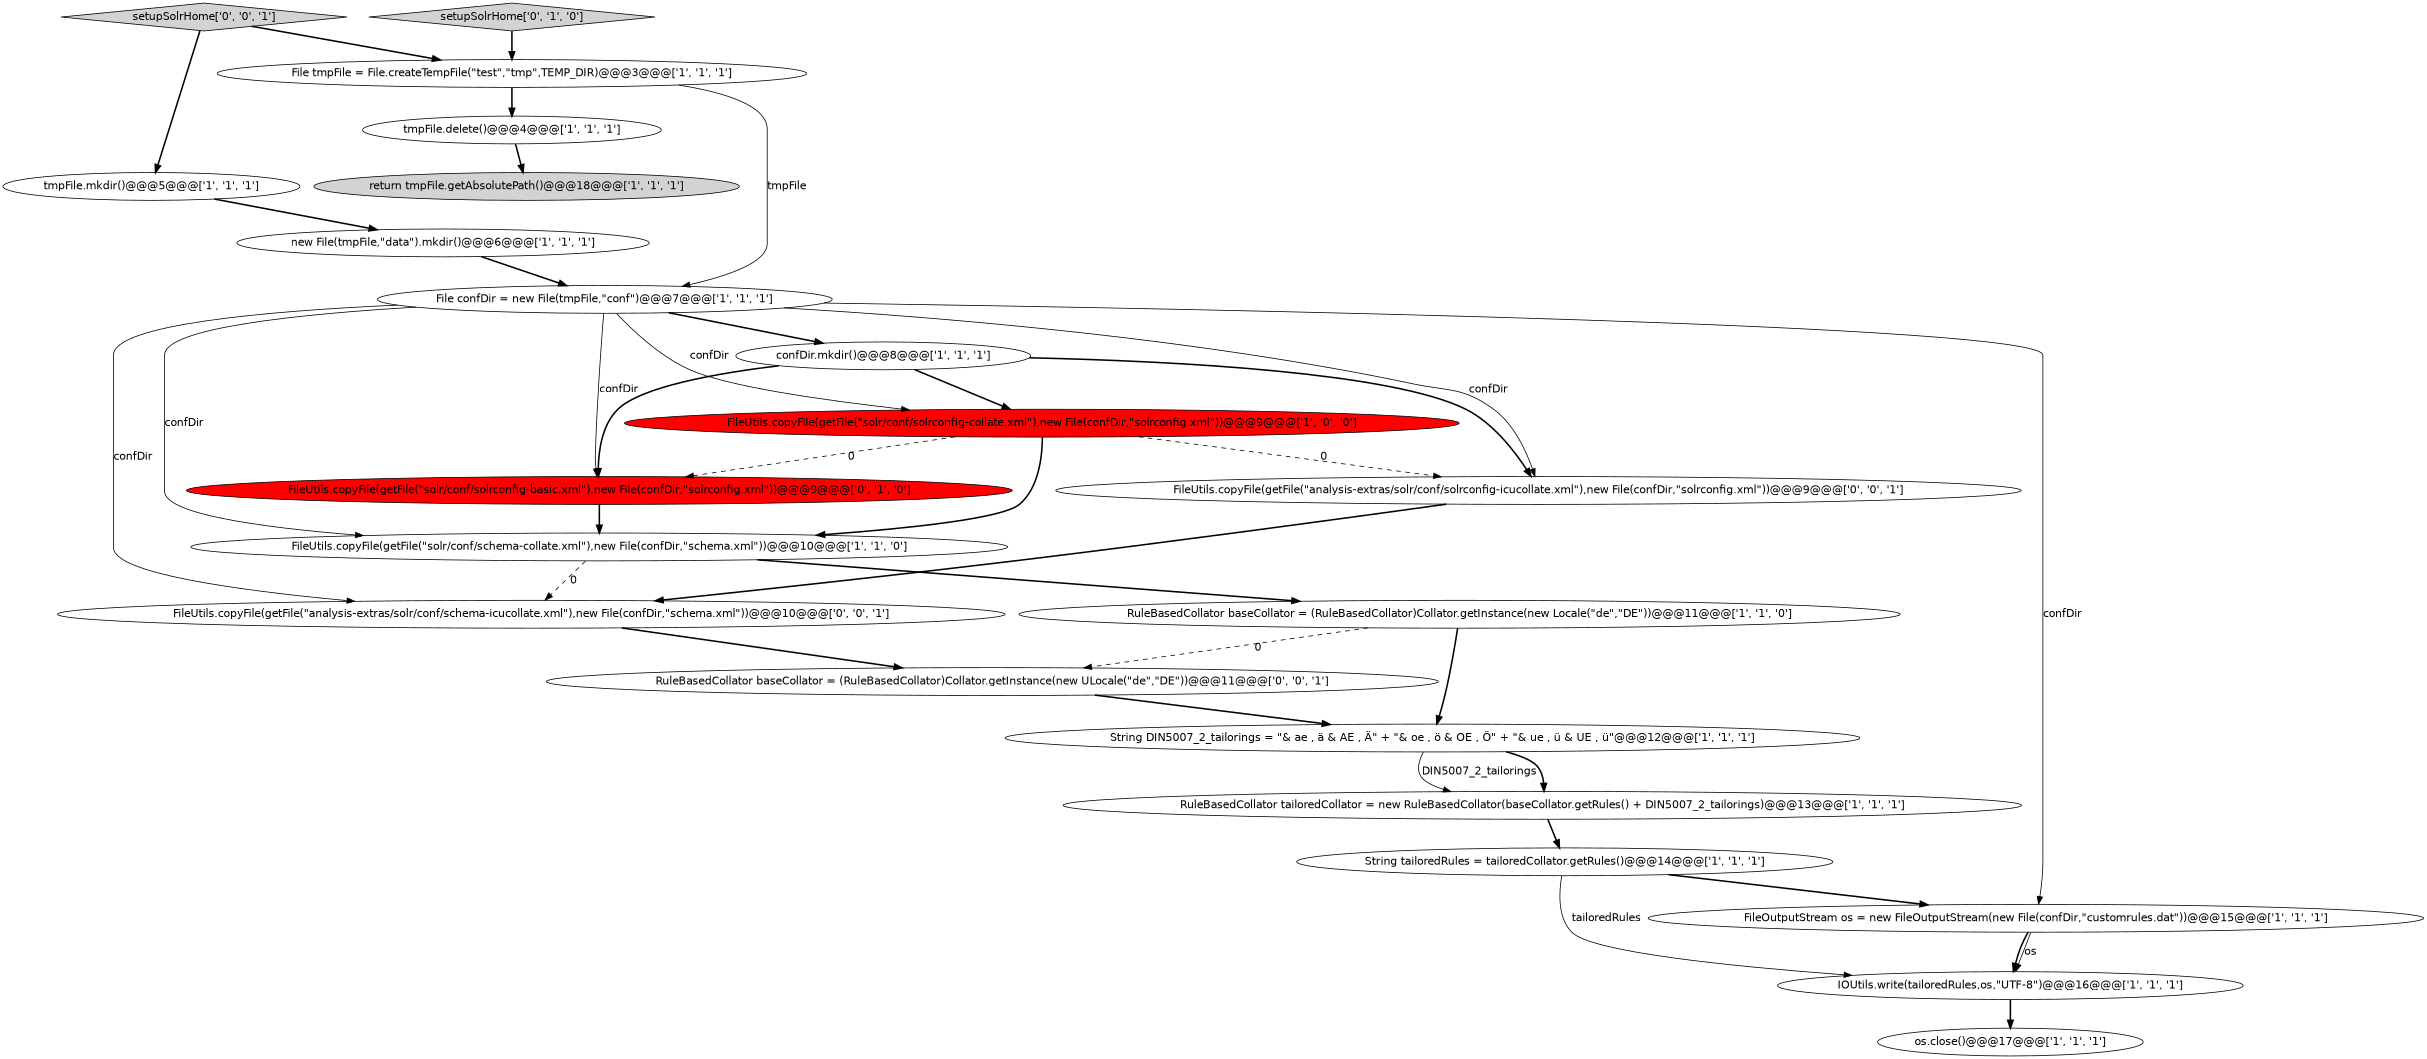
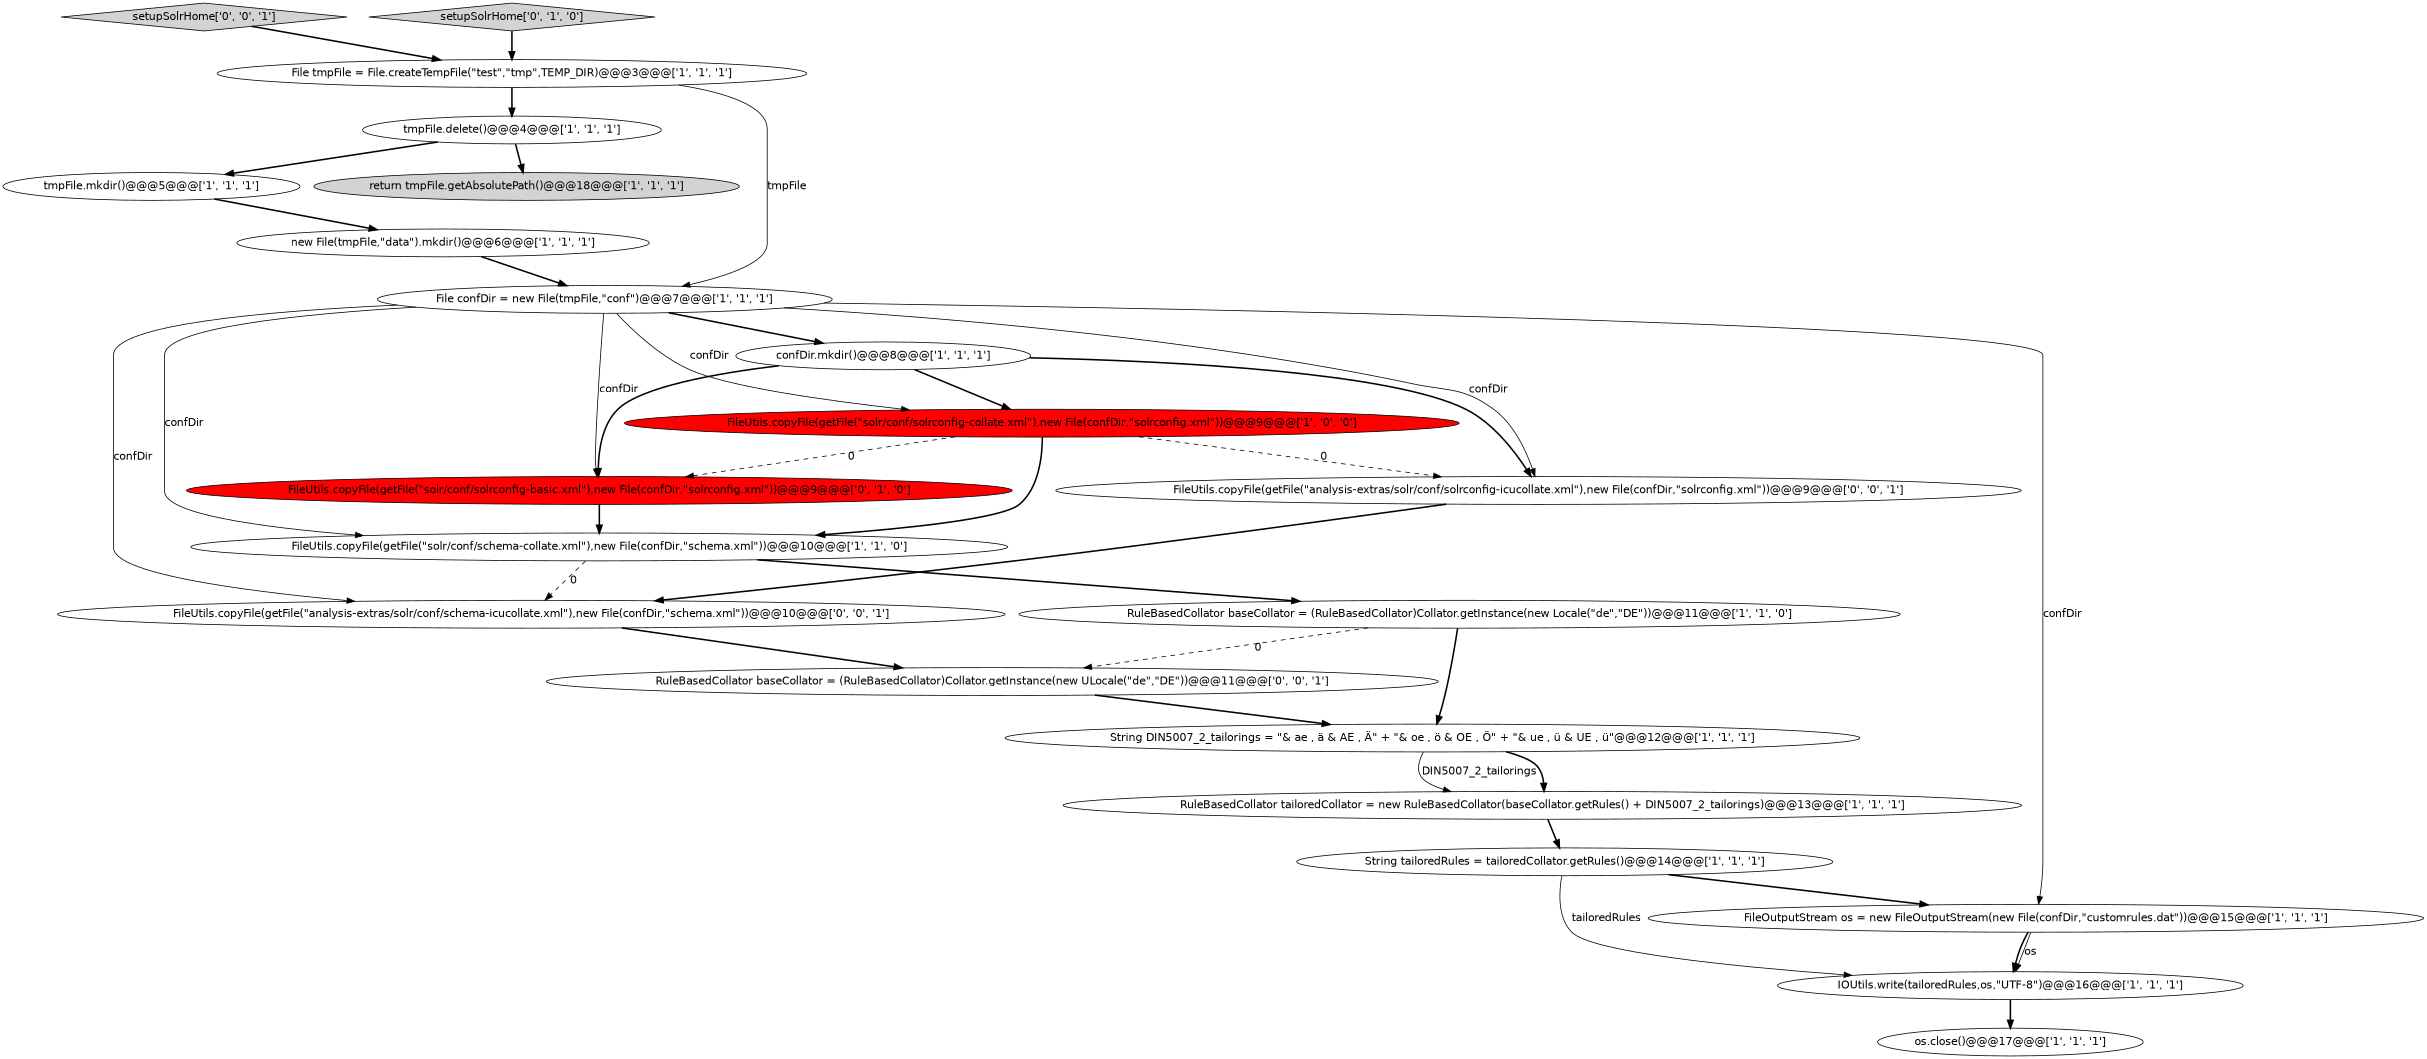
edge "setupSolrHome['0', '0', '1']" -> "tmpFile.mkdir()@@@5@@@['1', '1', '1']": now "tmpFile.delete()@@@4@@@['1', '1', '1']" -> "tmpFile.mkdir()@@@5@@@['1', '1', '1']"
